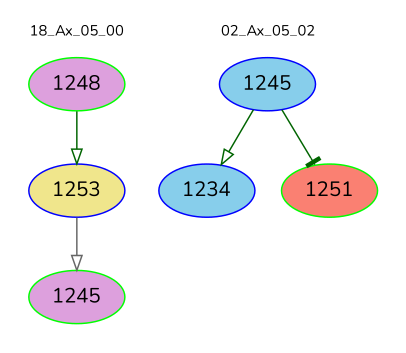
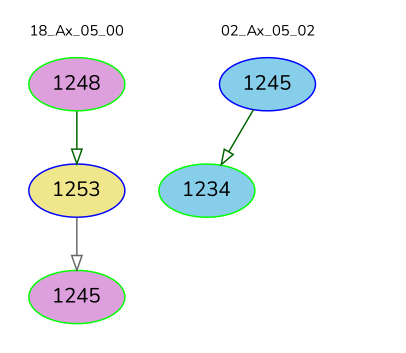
node "1234": color blue -> green
node "1251": removed
